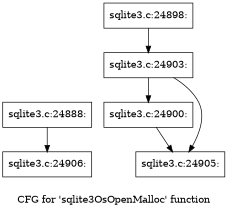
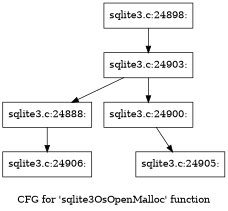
edge "sqlite3.c:24903:" -> "sqlite3.c:24905:": now "sqlite3.c:24903:" -> "sqlite3.c:24888:"
